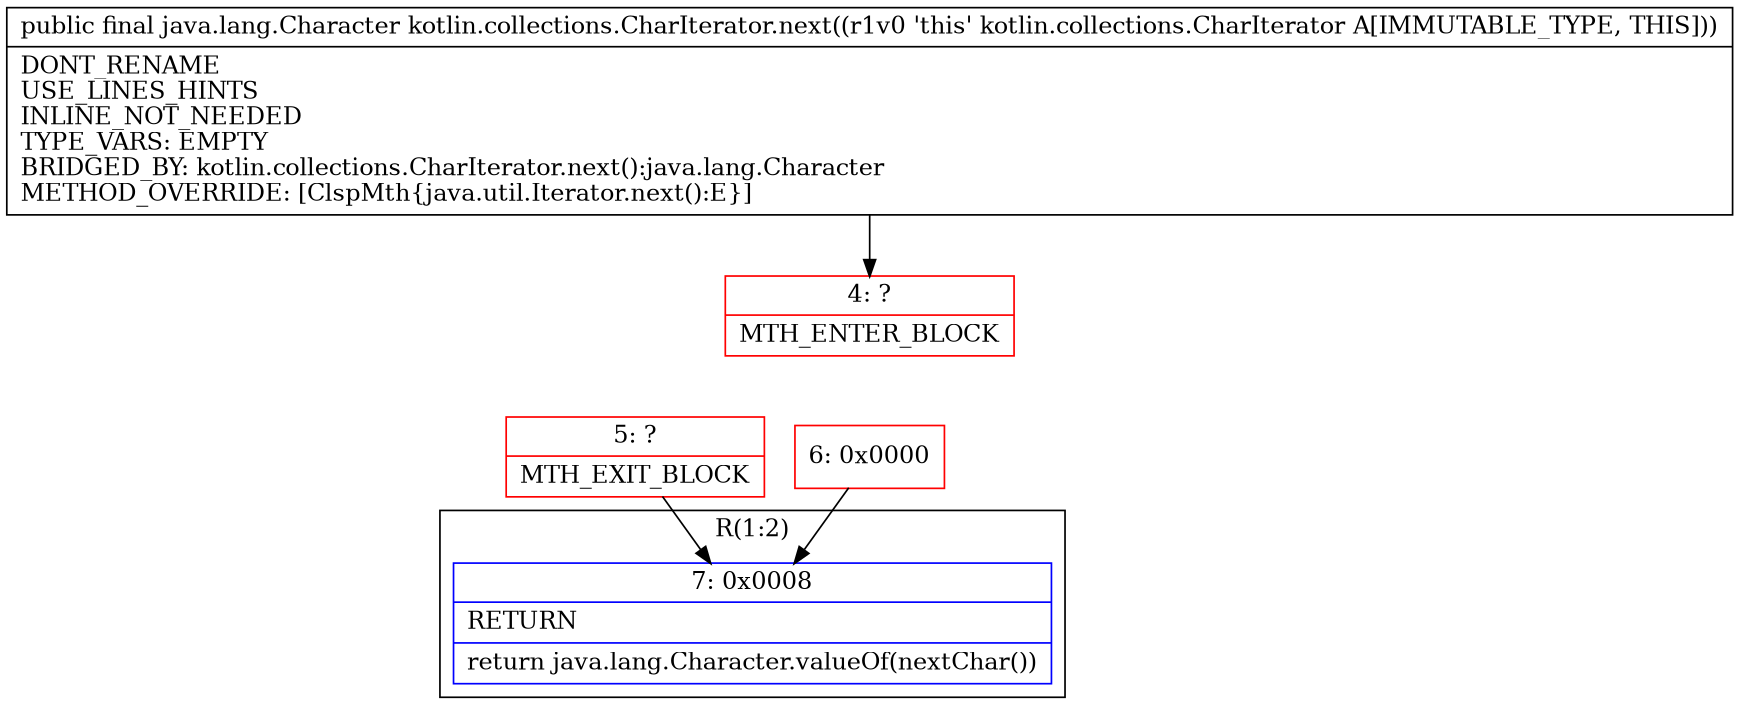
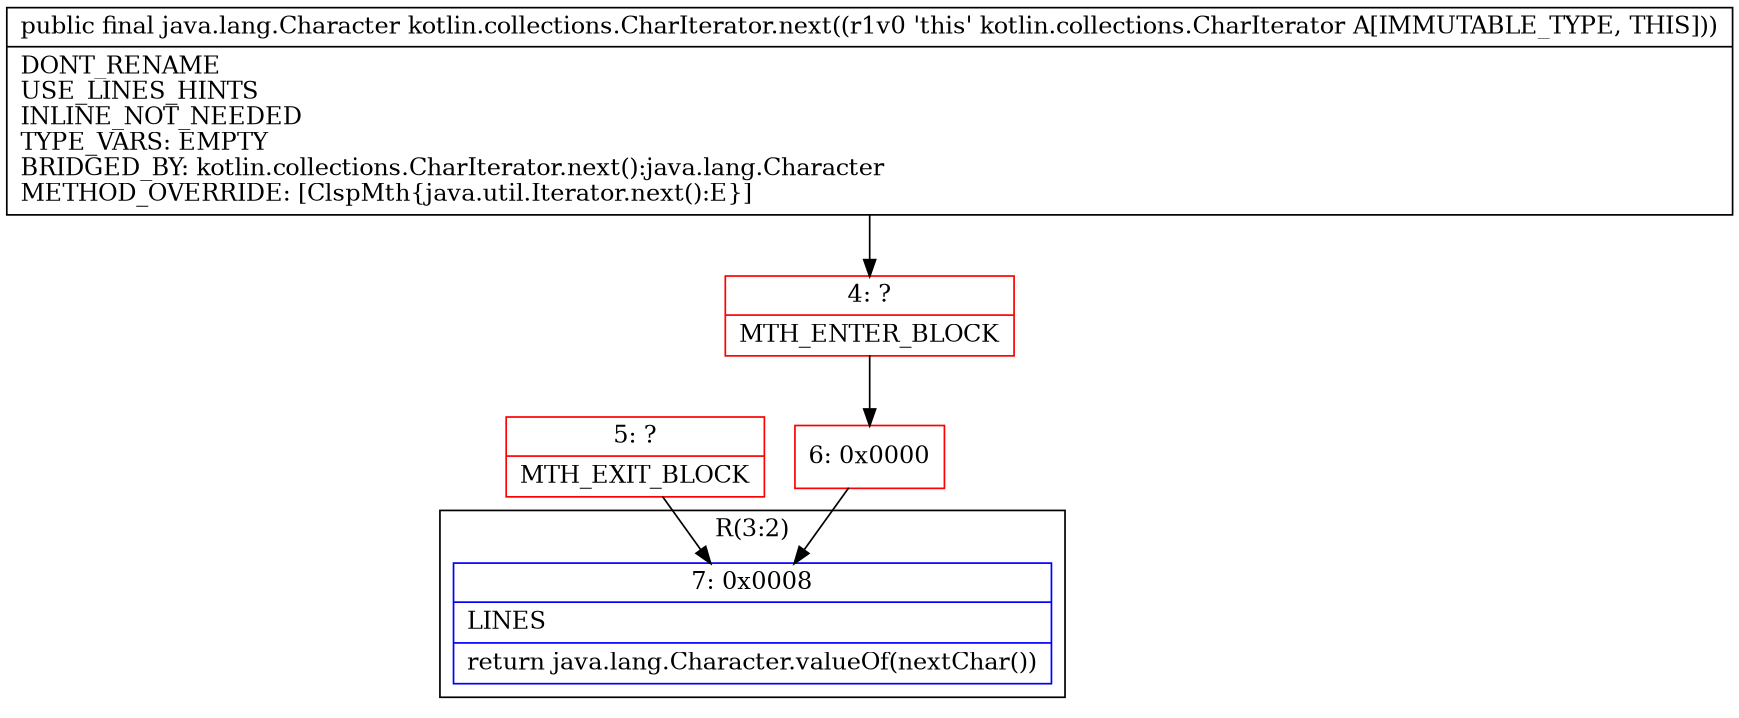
edge "4: ?" -> "6: 0x0000": added
cluster "R(1:2)": label "R(1:2)" -> "R(3:2)"
node "7: 0x0008": text "RETURN" -> "LINES"
